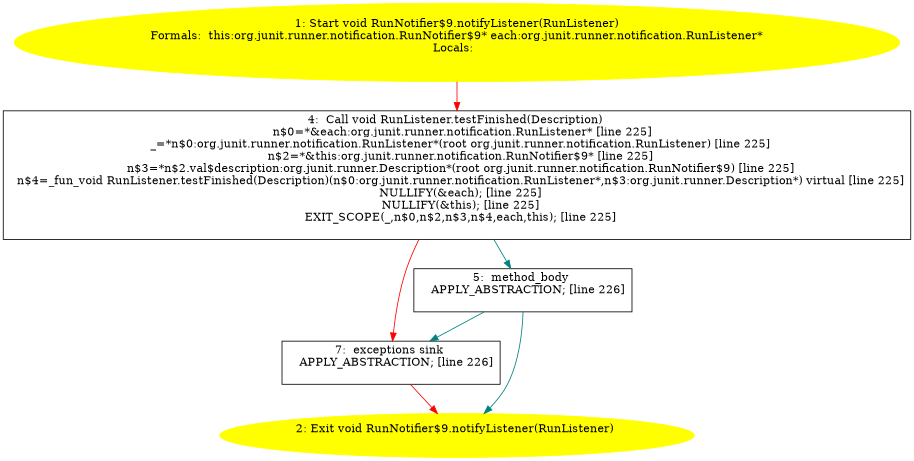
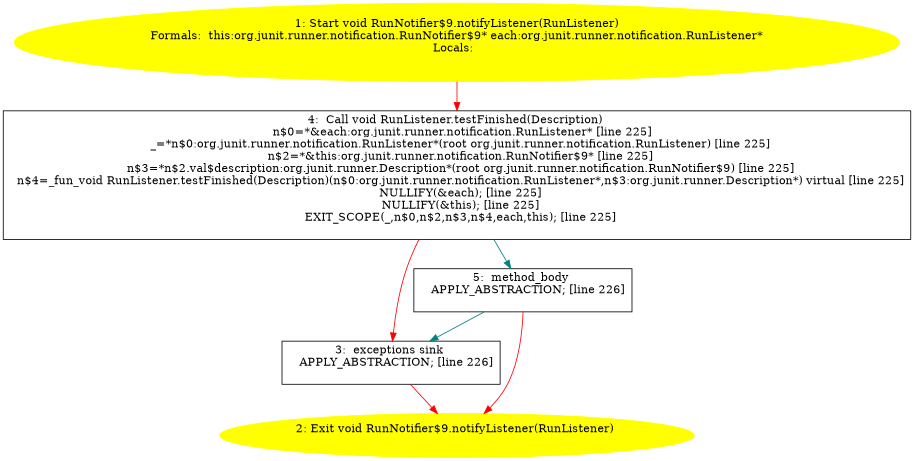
node "7:  exceptions sink APPLY_ABSTRACTION; [line 226]": label "7:  exceptions sink APPLY_ABSTRACTION; [line 226]" -> "3:  exceptions sink APPLY_ABSTRACTION; [line 226]"
edge "5:  method_body APPLY_ABSTRACTION; [line 226]" -> "2: Exit void RunNotifier$9.notifyListener(RunListener)": color teal -> red
